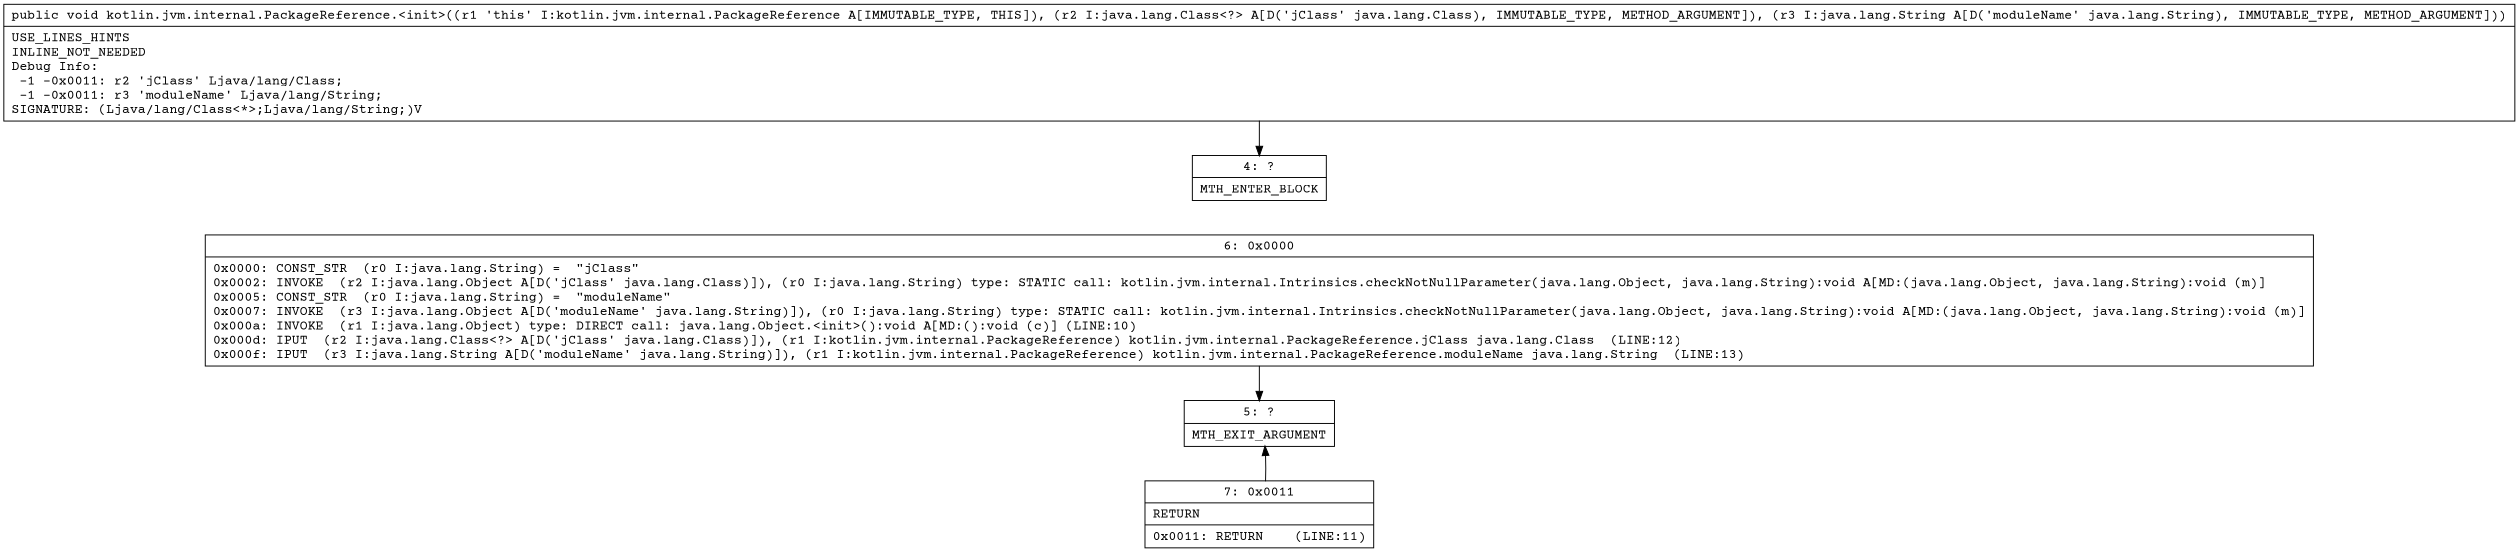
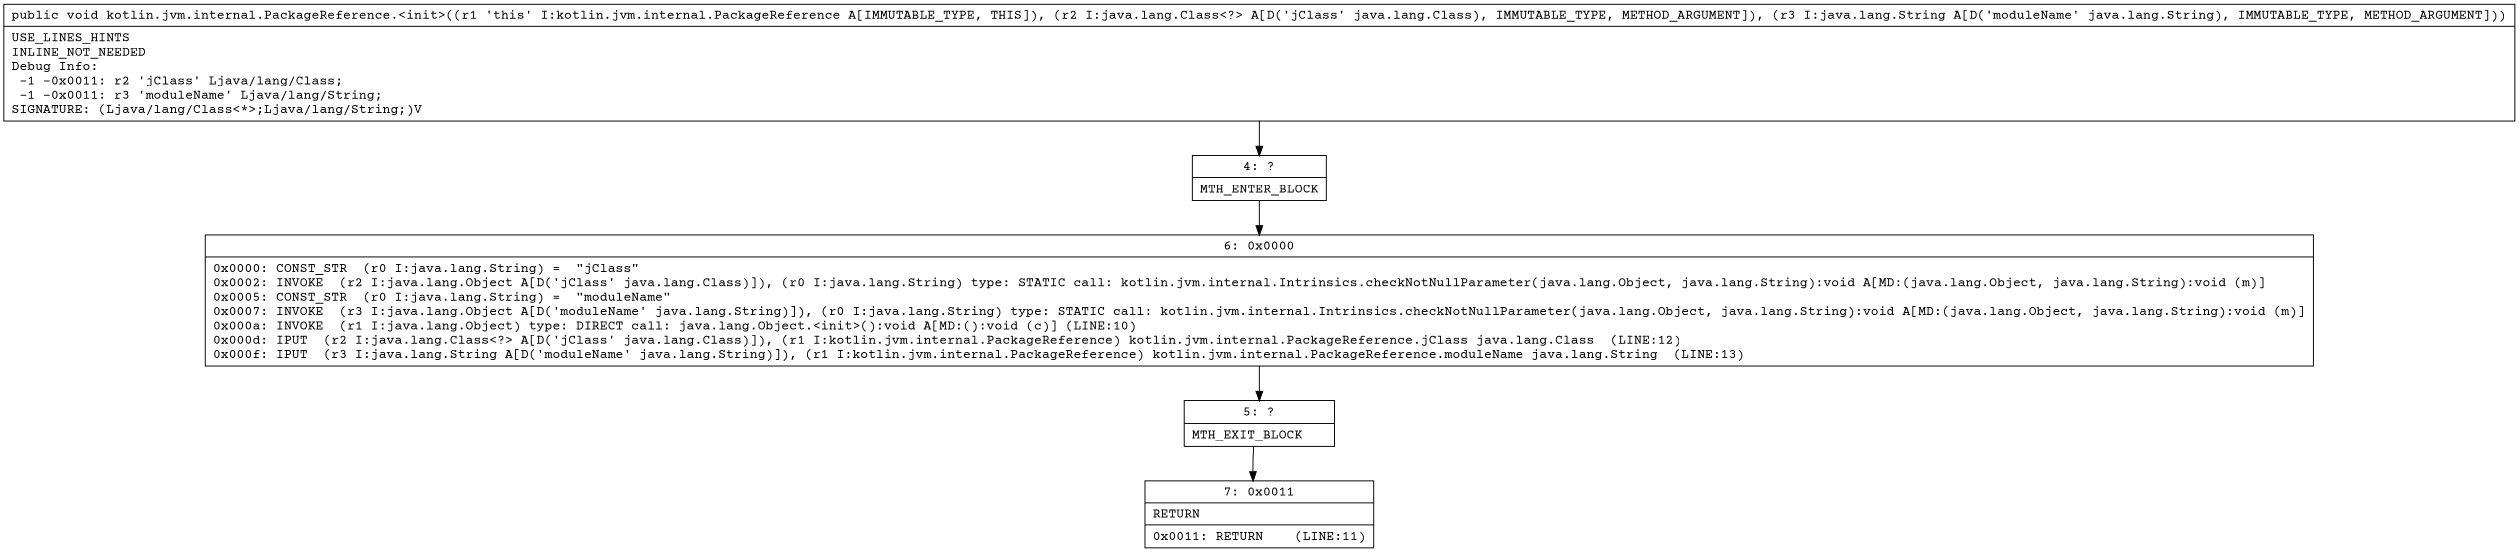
edge "4: ?" -> "6: 0x0000": added
node "5: ?": text "MTH_EXIT_ARGUMENT" -> "MTH_EXIT_BLOCK"
edge "7: 0x0011" -> "5: ?": reversed
